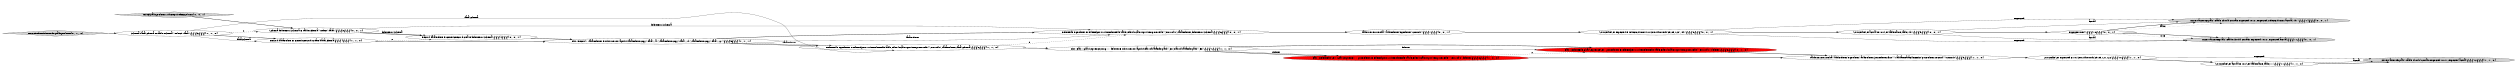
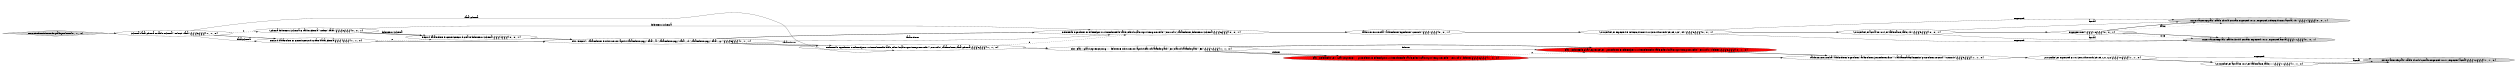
node "testEqualityDeletesWithRequiredEqColumn['0', '0', '1']": removed
